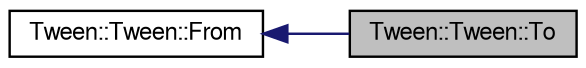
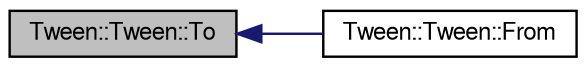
edge "Tween::Tween::To" -> "Tween::Tween::From": reversed
